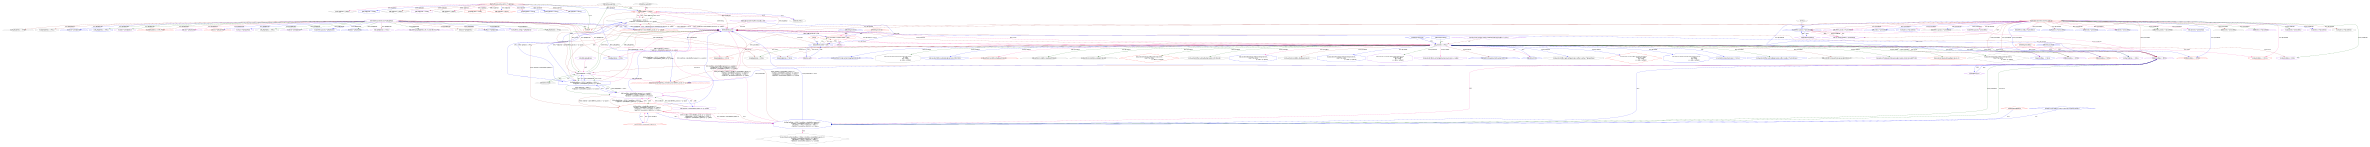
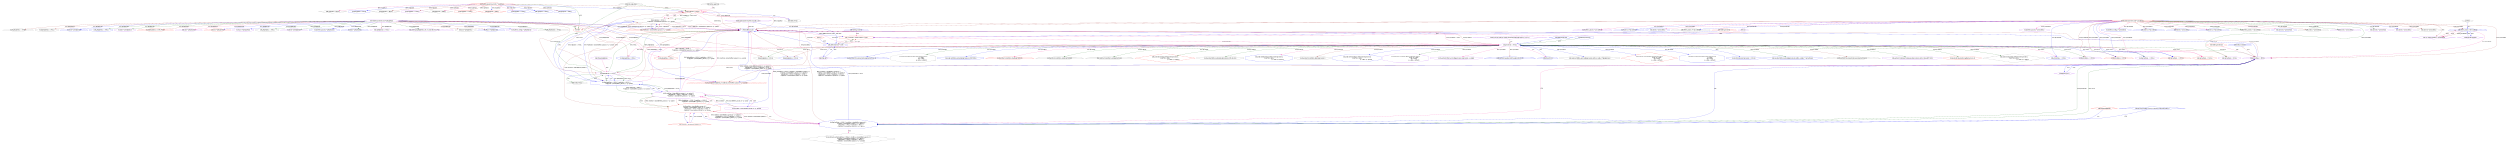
edge "(Call,* pContext = (EffectContext *) self)" -> "(Block,)": reversed
